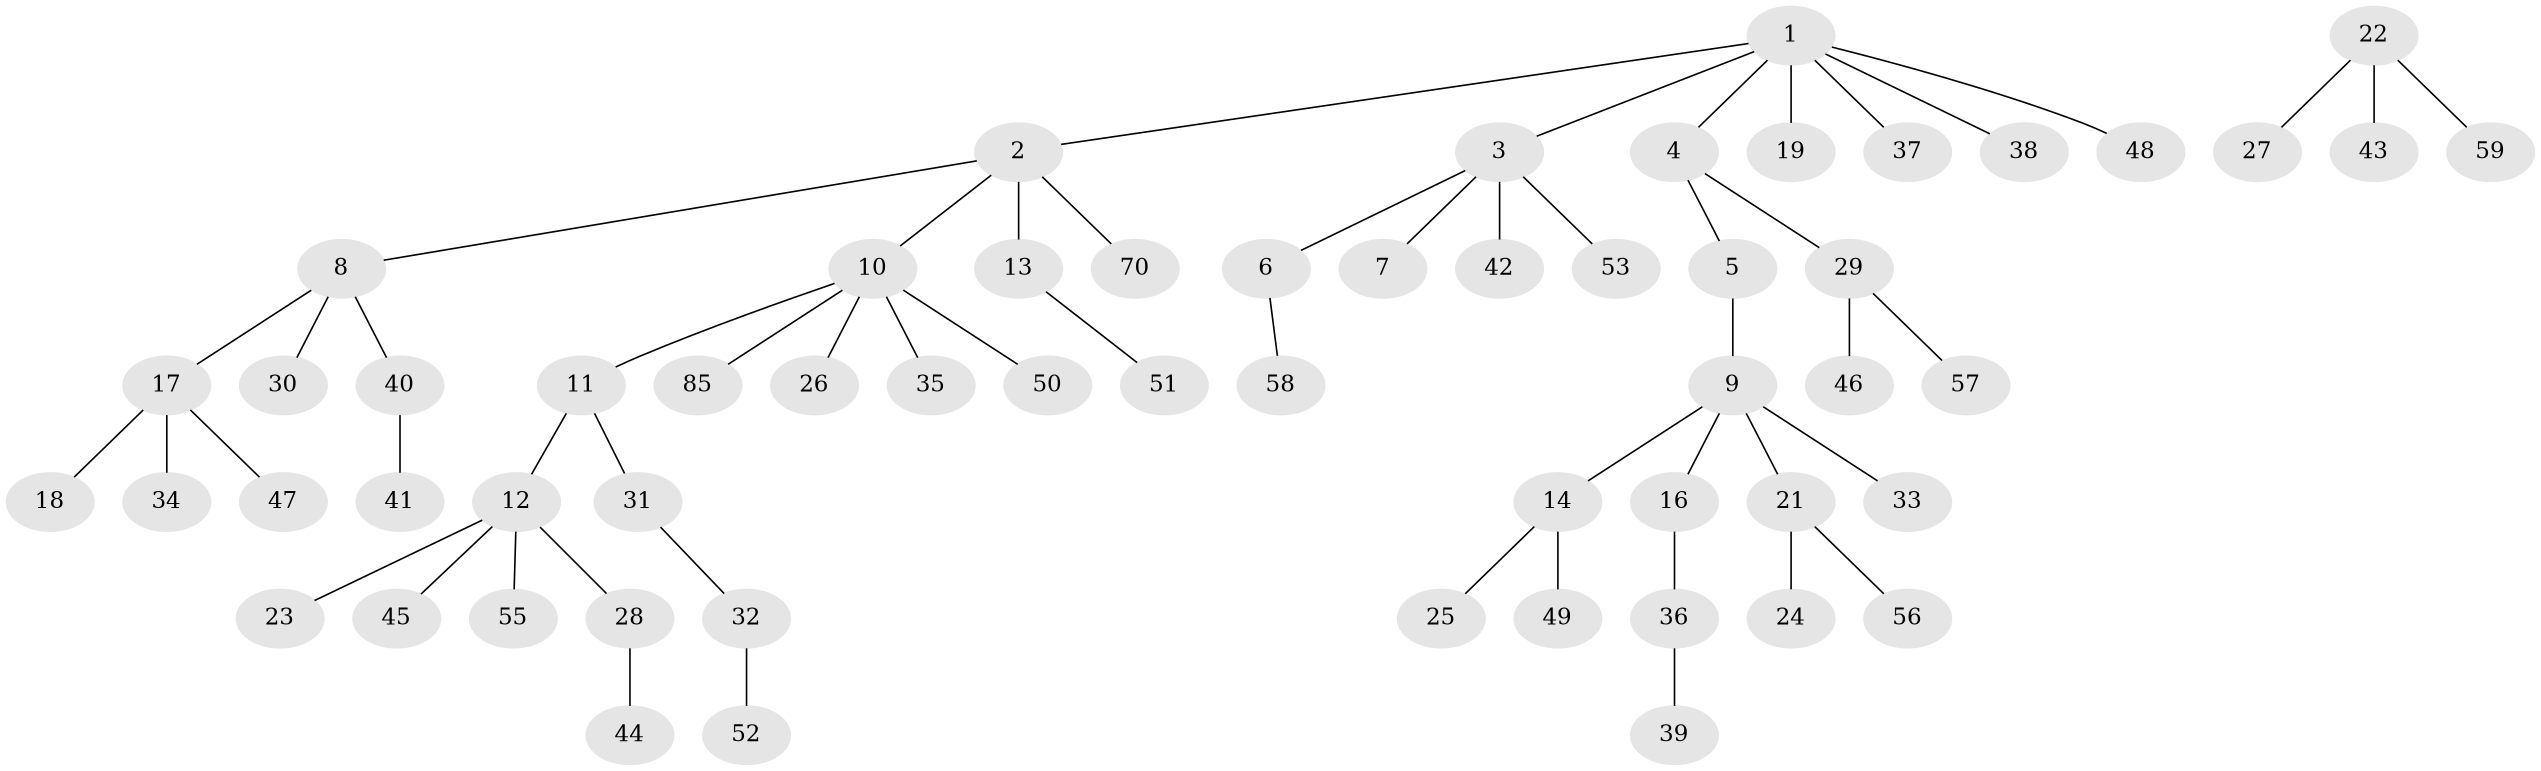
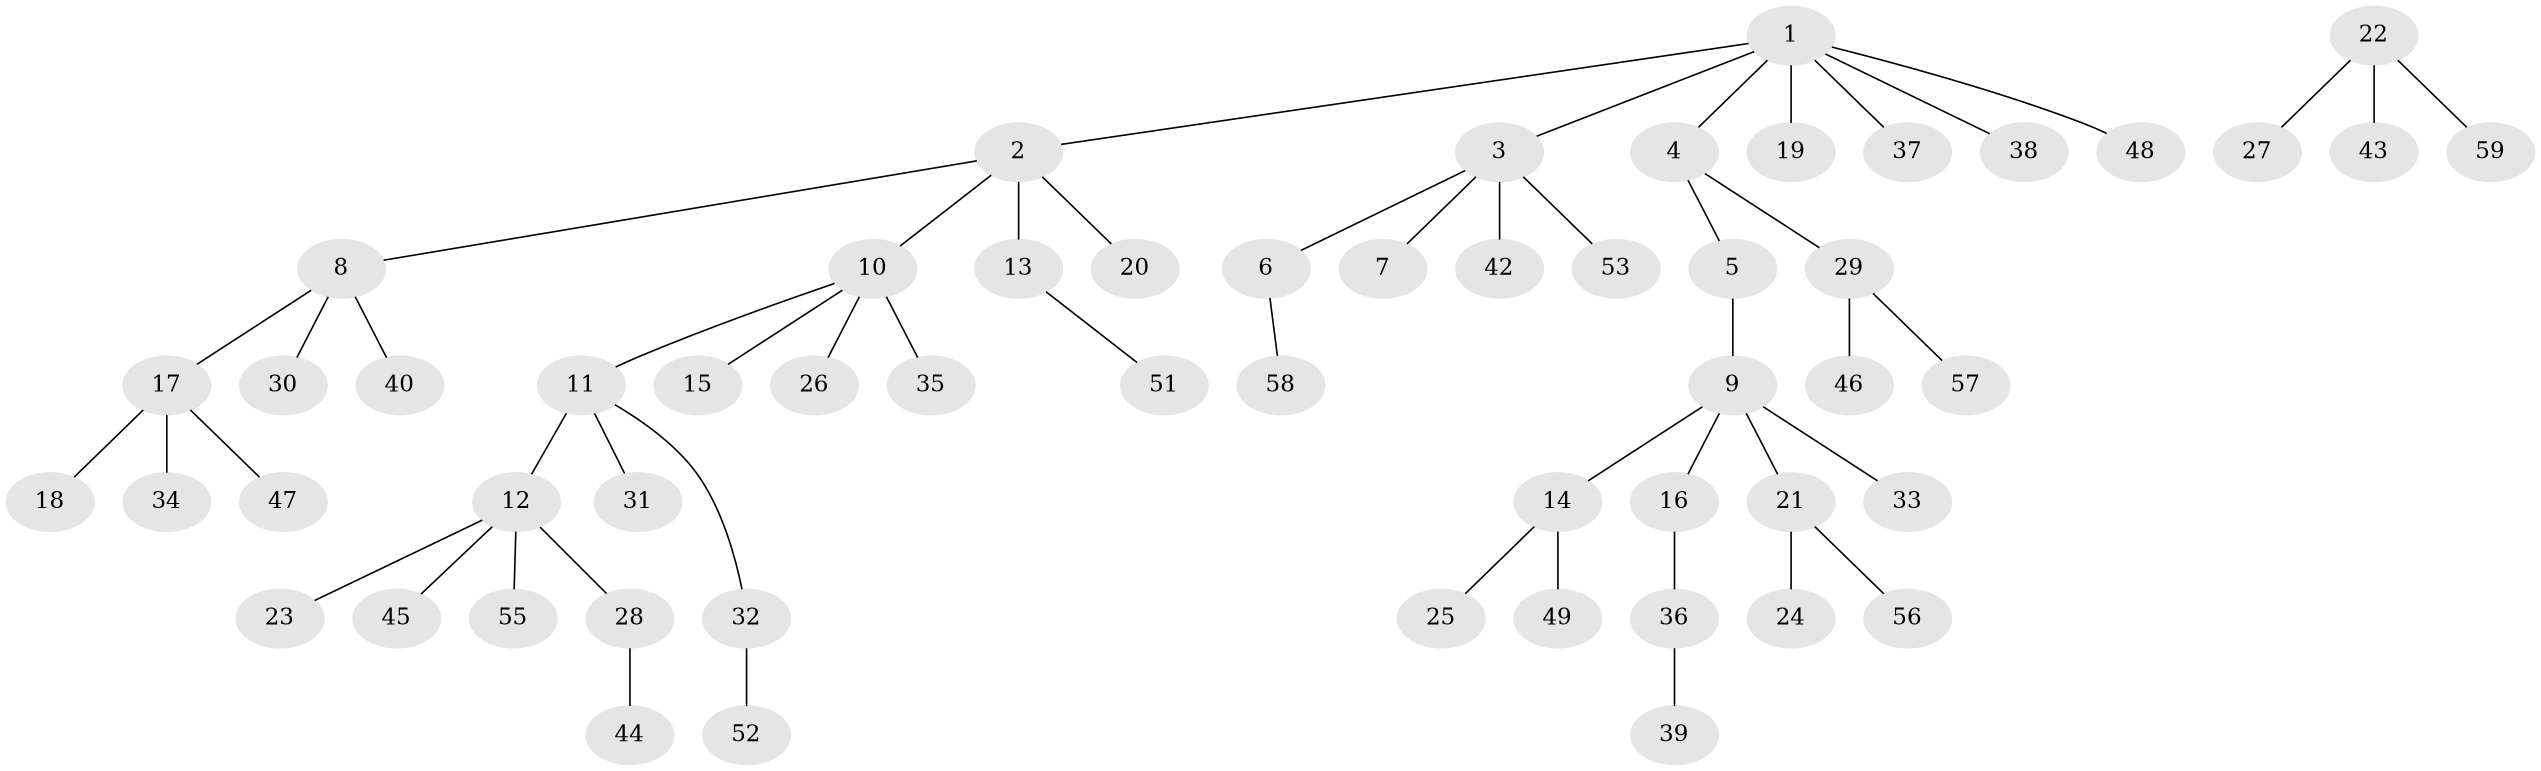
node "70": label "70" -> "20"
node "85": label "85" -> "15"
node "50": removed
node "41": removed
edge "31" -- "32": now "11" -- "32"
